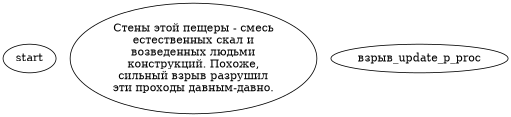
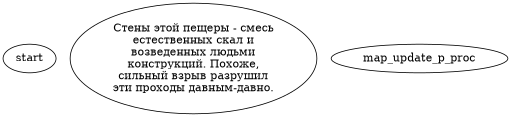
node "взрыв_update_p_proc": label "взрыв_update_p_proc" -> "map_update_p_proc"
